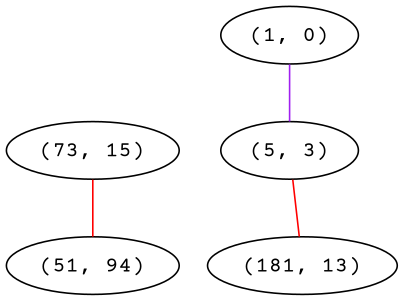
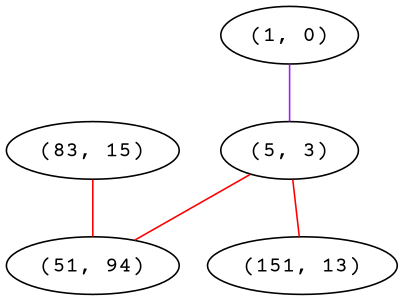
node "(73, 15)": label "(73, 15)" -> "(83, 15)"
edge "(5, 3)" -- "(51, 94)": added
node "(181, 13)": label "(181, 13)" -> "(151, 13)"
